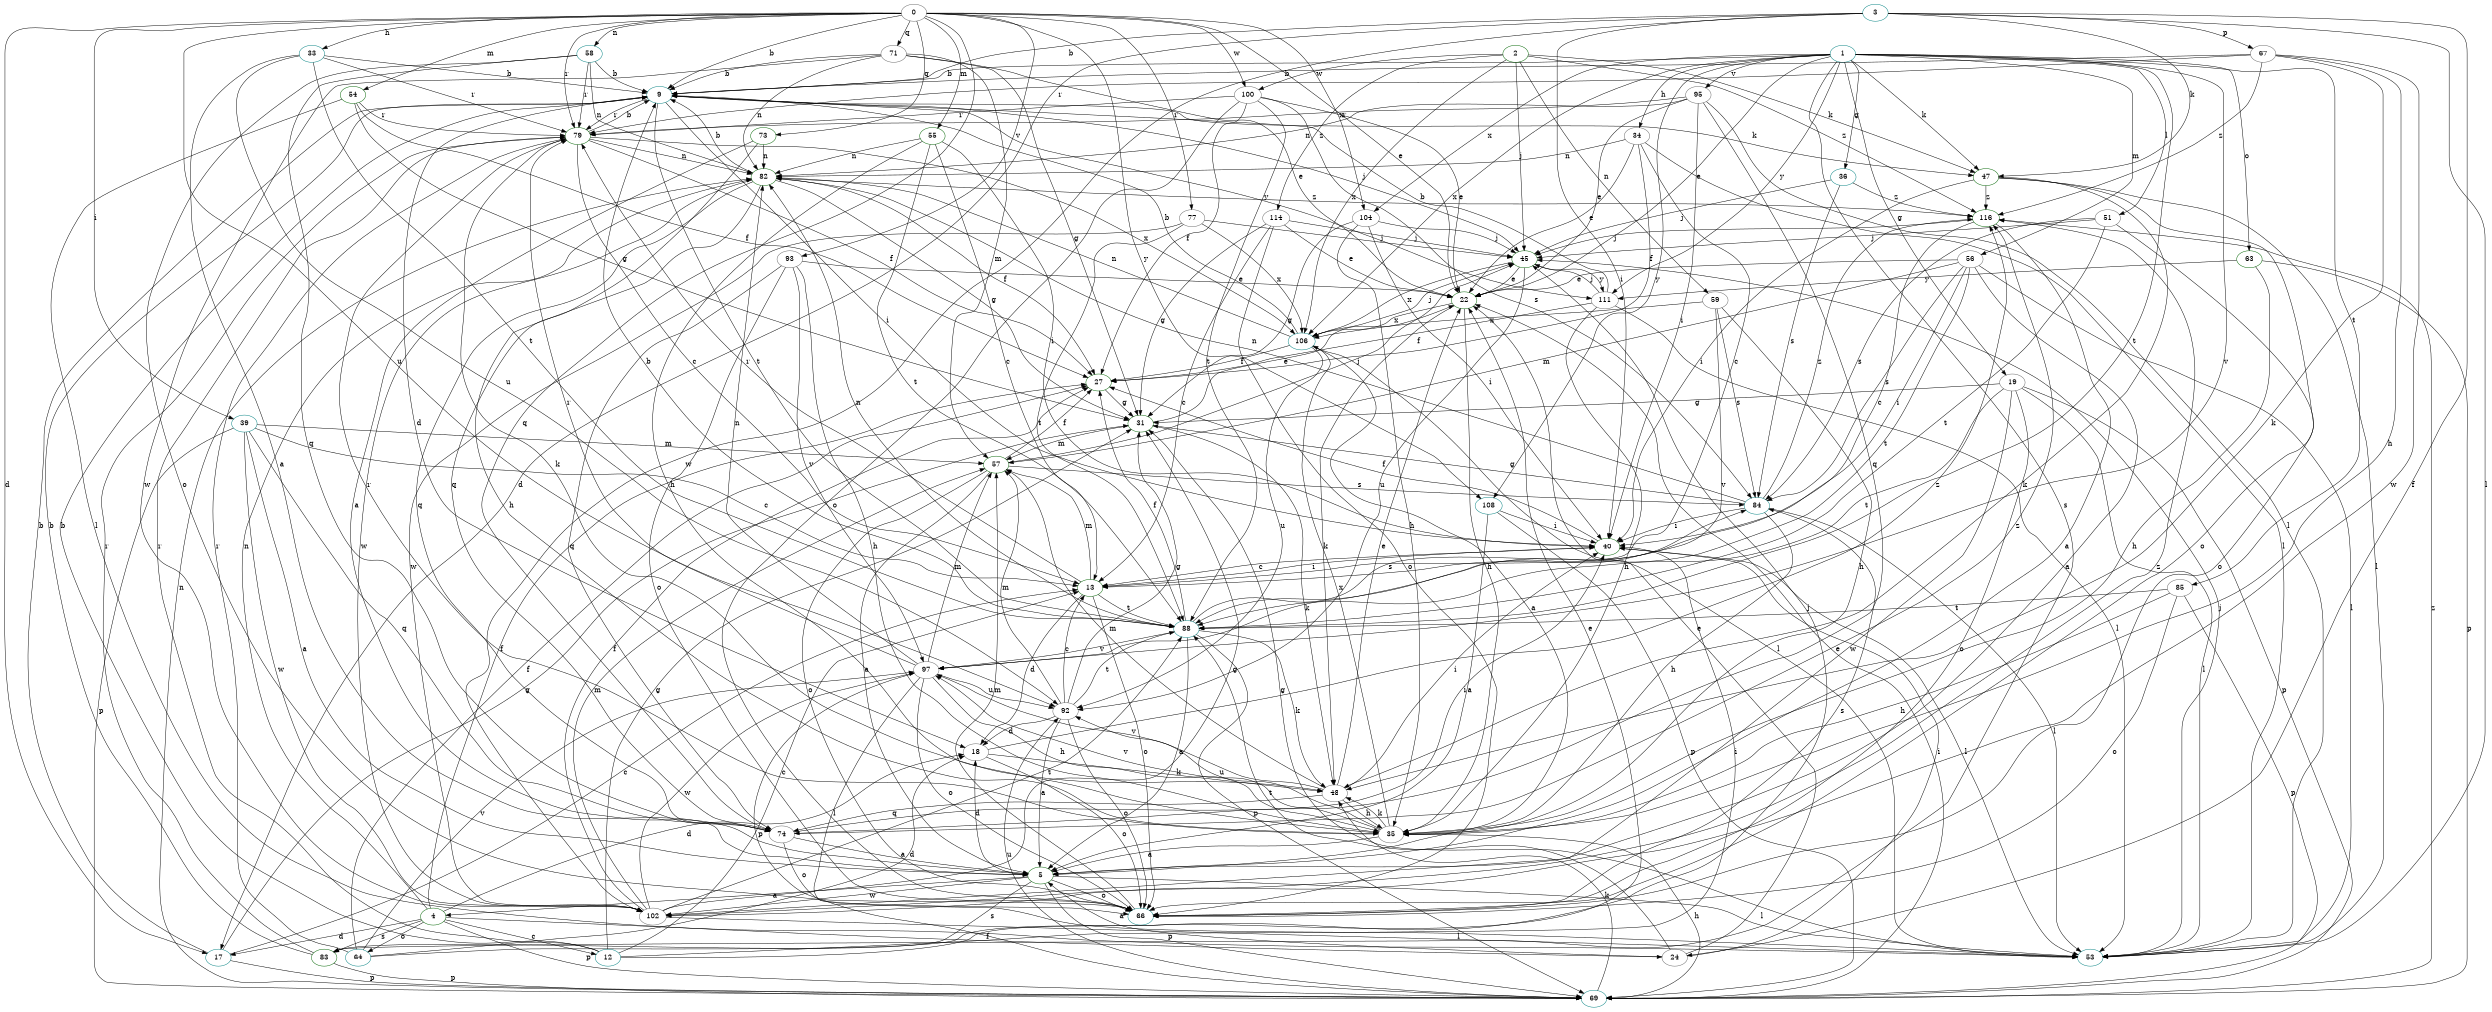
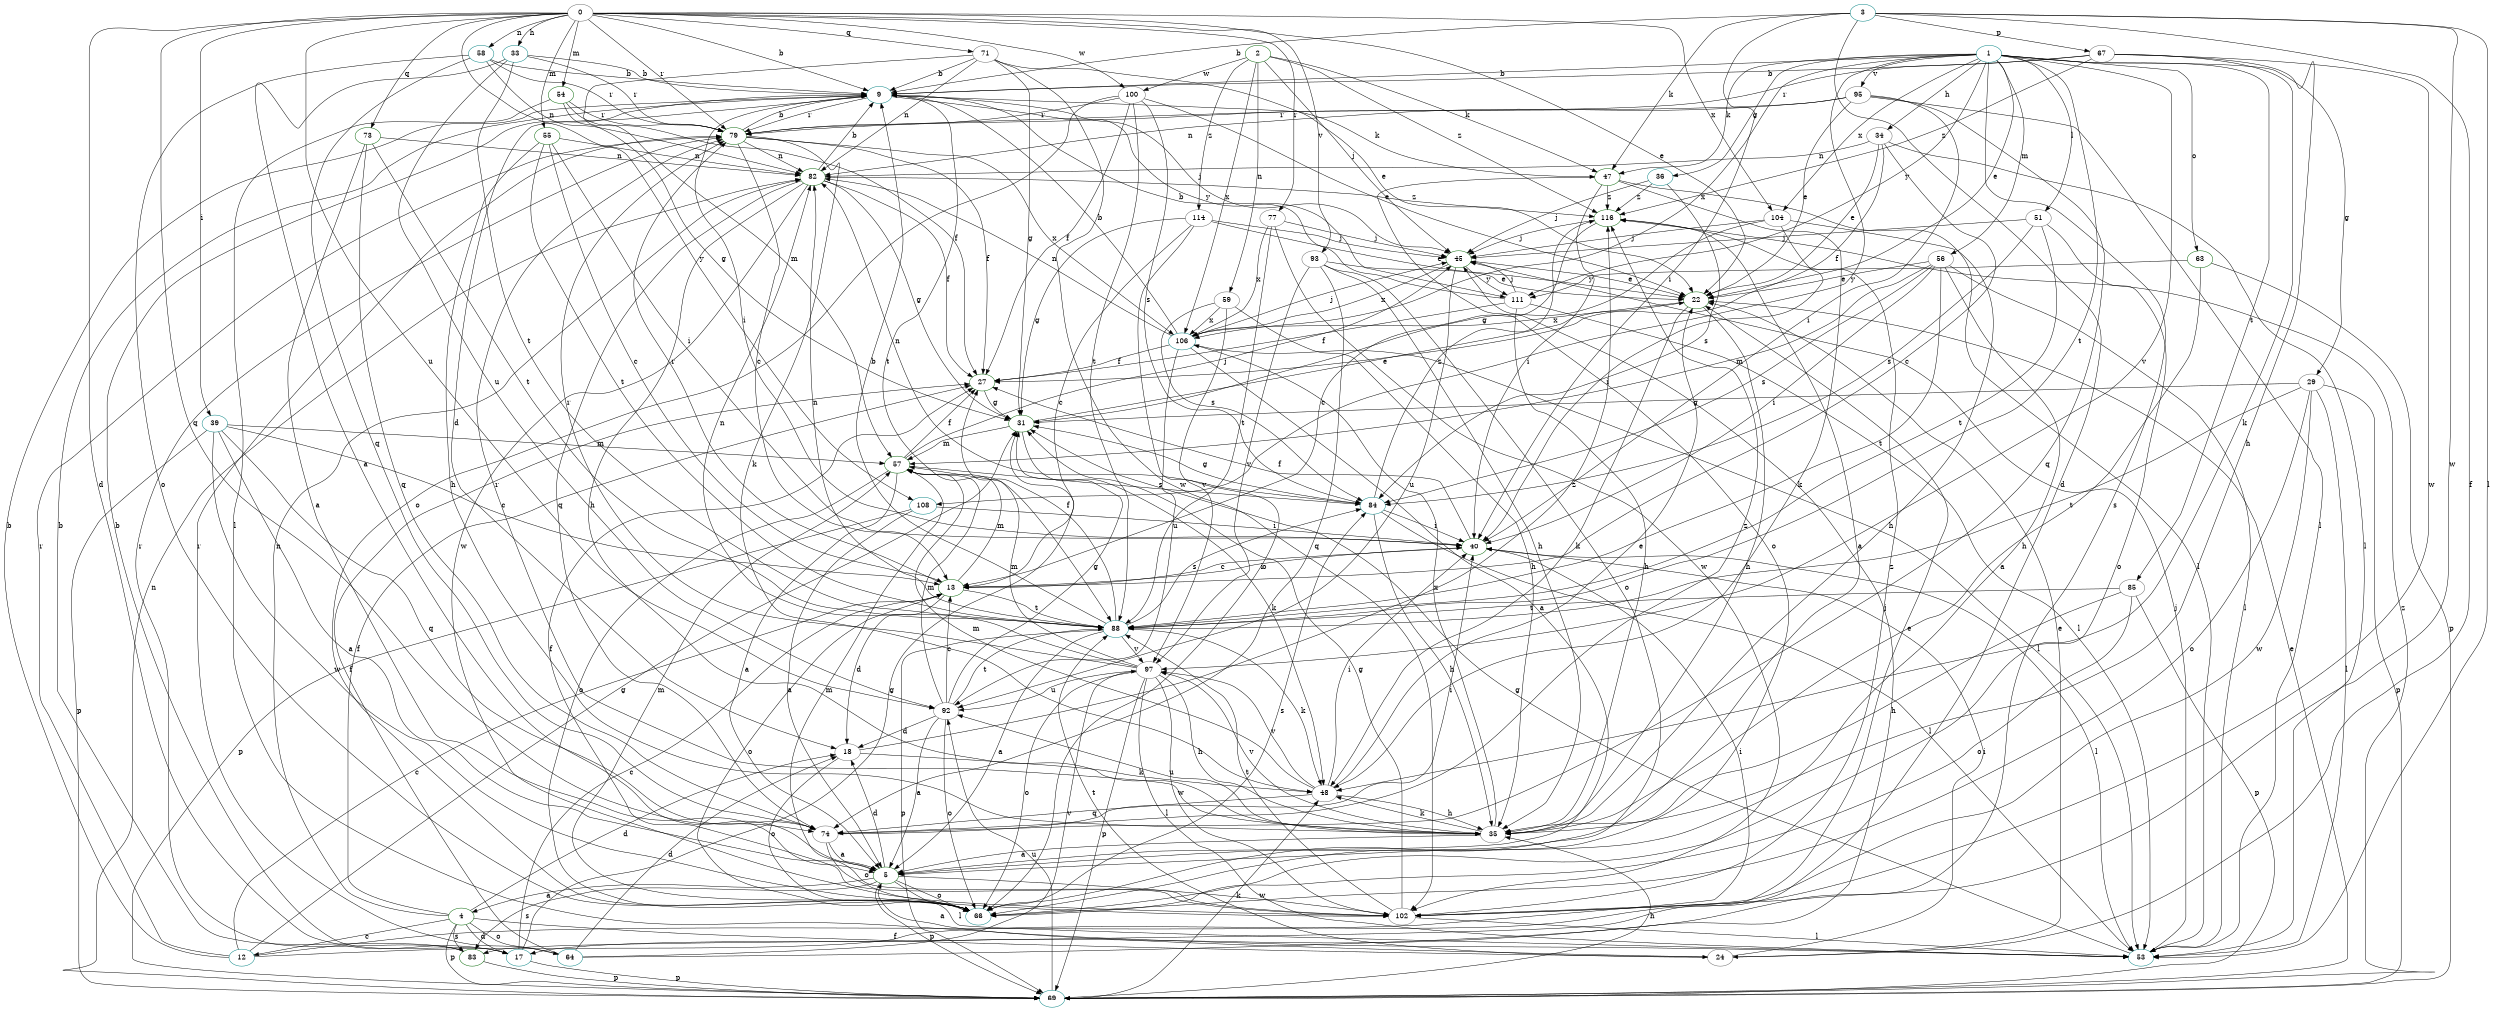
node "19": label "19" -> "29"
edge "73" -> "88": added, label "t"
edge "102" -> "97": reversed
